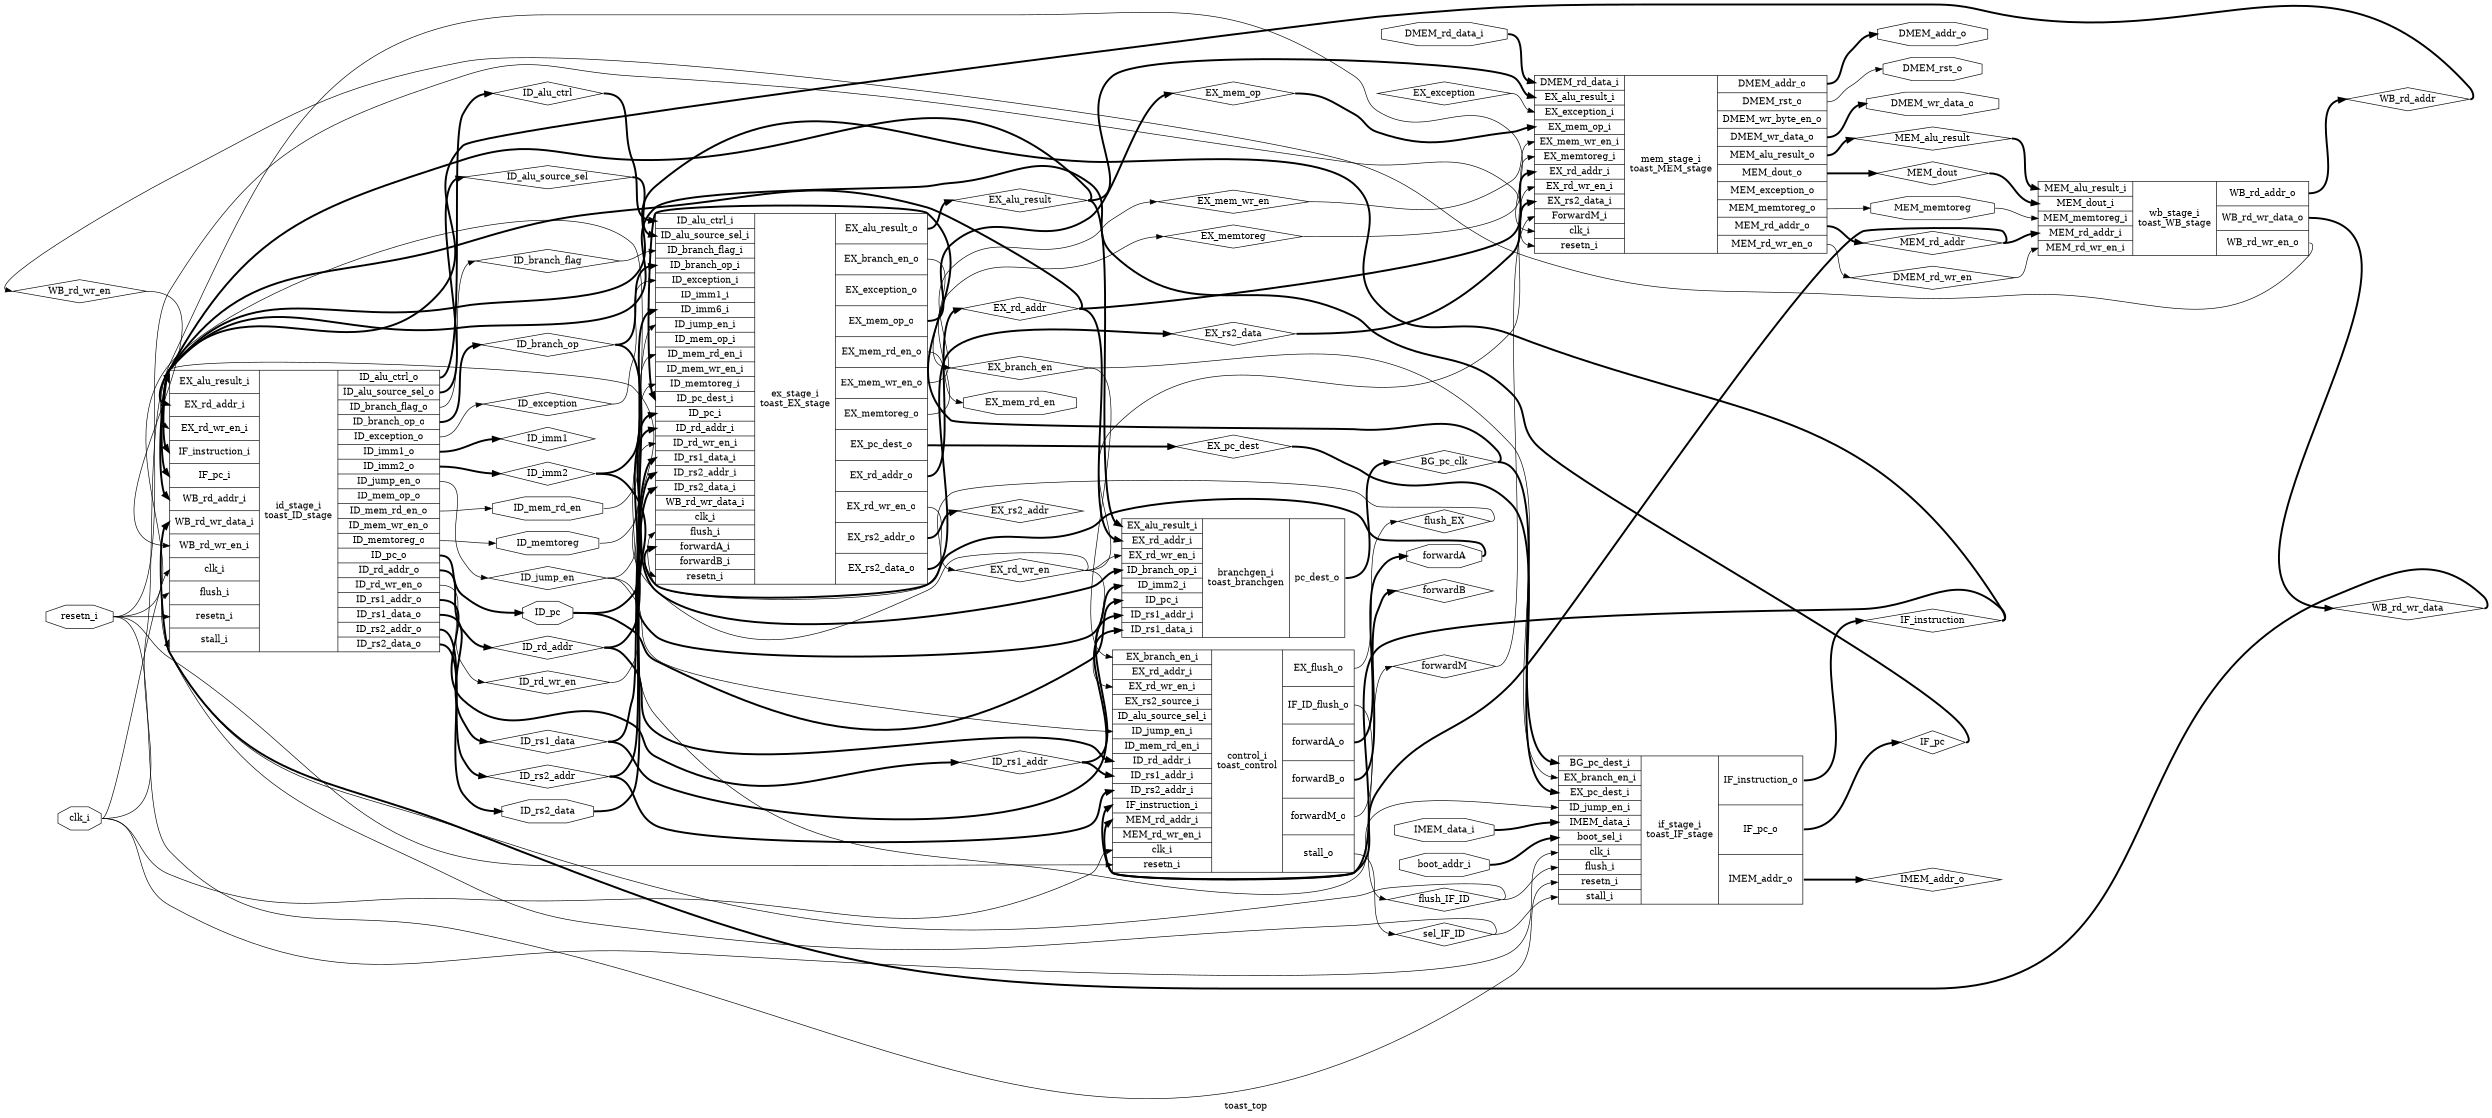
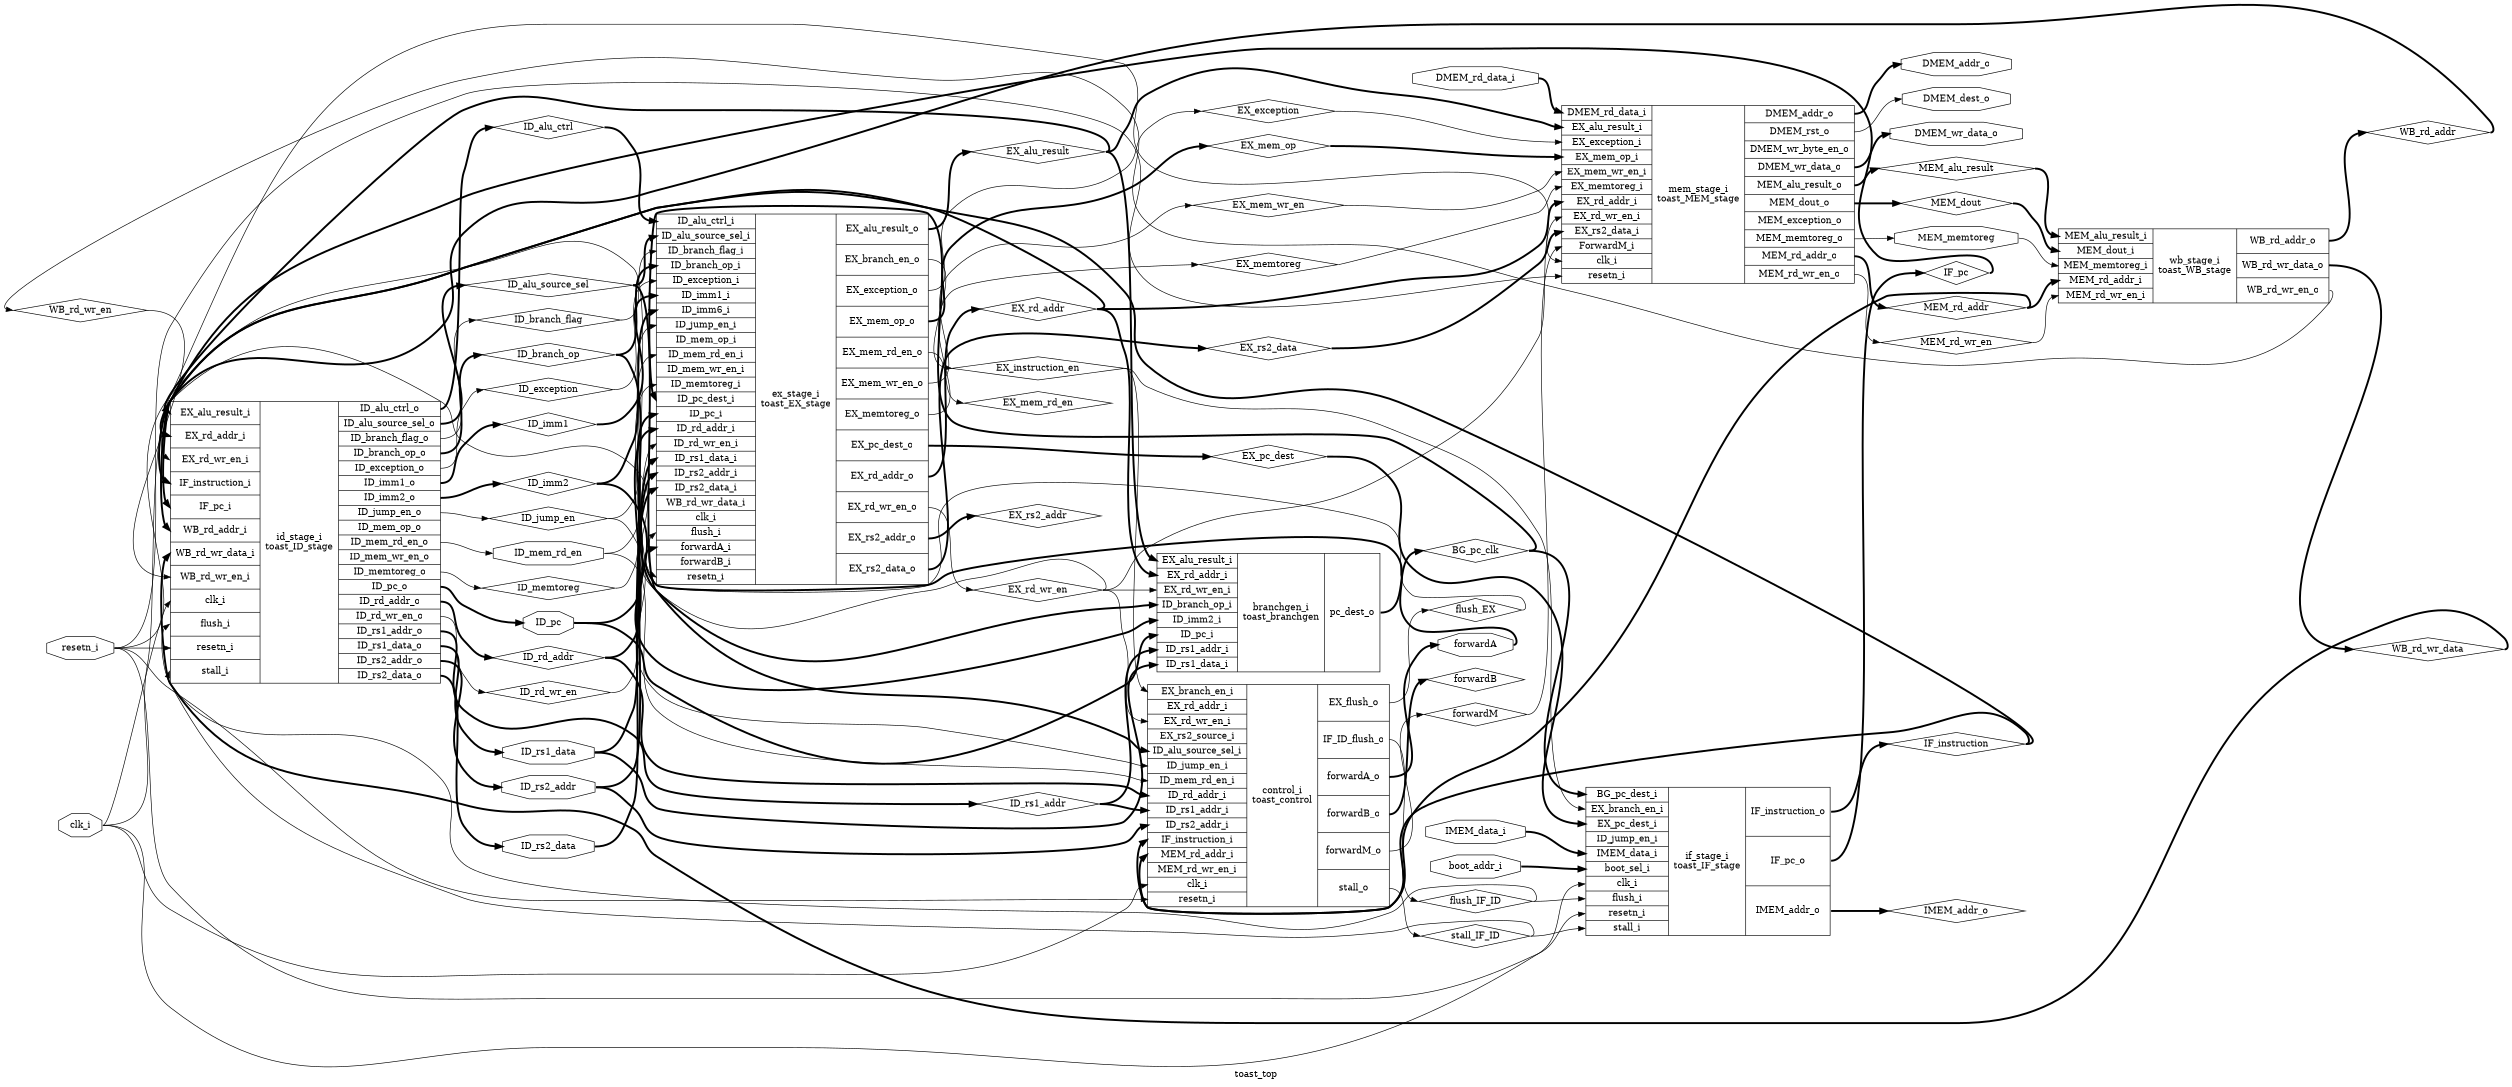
node "DMEM_rst_o": label "DMEM_rst_o" -> "DMEM_dest_o"
edge "ID_alu_ctrl_i" -> "EX_exception": added
node "DMEM_rd_wr_en": label "DMEM_rd_wr_en" -> "MEM_rd_wr_en"
node "EX_branch_en": label "EX_branch_en" -> "EX_instruction_en"
node "EX_mem_rd_en": shape octagon -> diamond
edge "ID_imm1" -> "ID_alu_ctrl_i": added
node "ID_memtoreg": shape octagon -> diamond
edge "ID_alu_source_sel" -> "EX_branch_en_i": added
node "ID_rs1_data": shape diamond -> octagon
edge "ID_mem_rd_en" -> "EX_branch_en_i": added
node "ID_rs2_addr": shape diamond -> octagon
edge "ID_jump_en" -> "BG_pc_dest_i": removed
node "sel_IF_ID": label "sel_IF_ID" -> "stall_IF_ID"
